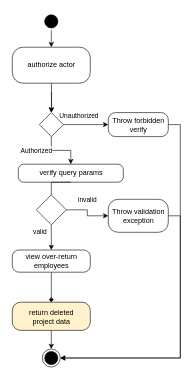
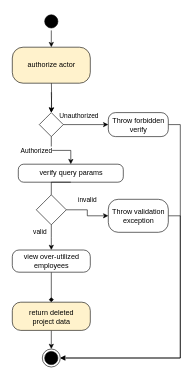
node "authorize actor": fillcolor #ffffff -> #fff2cc
node "view over-return employees": label "view over-return employees" -> "view over-utilized employees"
